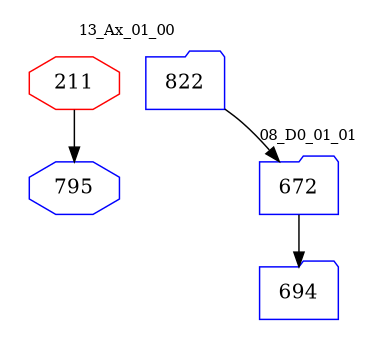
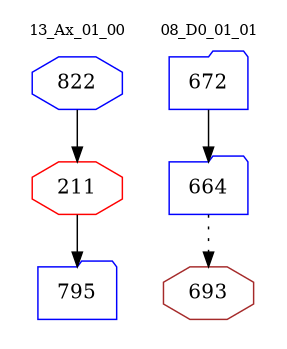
node "822": shape folder -> octagon
edge "822" -> "672": now "822" -> "211"
node "795": shape octagon -> folder
node "693": added
node "694": label "694" -> "664"
